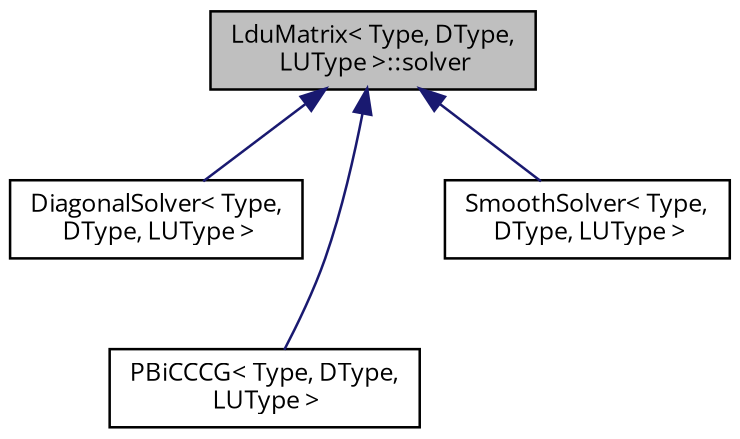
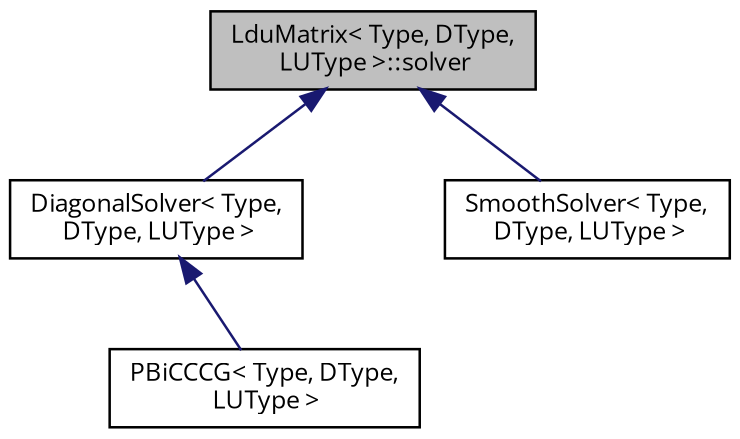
edge "PBiCCCG< Type, DType, LUType >" -> "LduMatrix< Type, DType, LUType >::solver": now "PBiCCCG< Type, DType, LUType >" -> "DiagonalSolver< Type, DType, LUType >"
